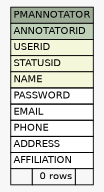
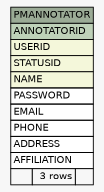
node "PMANNOTATOR": text "0 rows" -> "3 rows"
